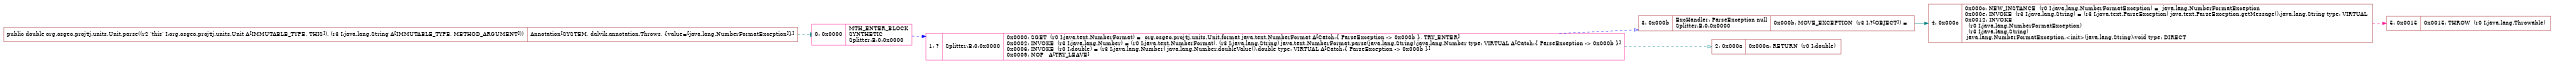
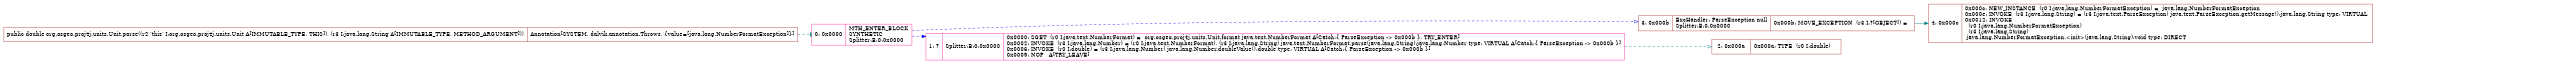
node "5: 0x0015": removed
edge "1: ?" -> "3: 0x000b": now "0: 0x0000" -> "3: 0x000b"
node "2: 0x000a": text "0x000a: RETURN  (r0 I:double)" -> "0x000a: TYPE  (r0 I:double)"
